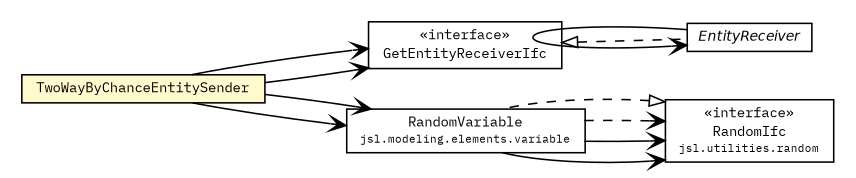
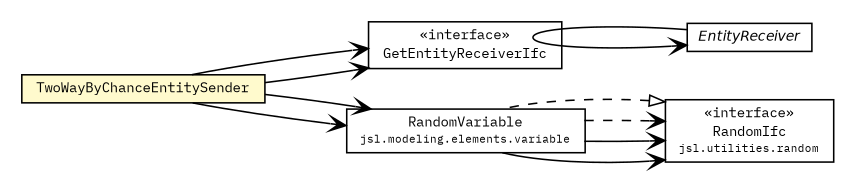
edge "EntityReceiver" -> "GetEntityReceiverIfc": removed
